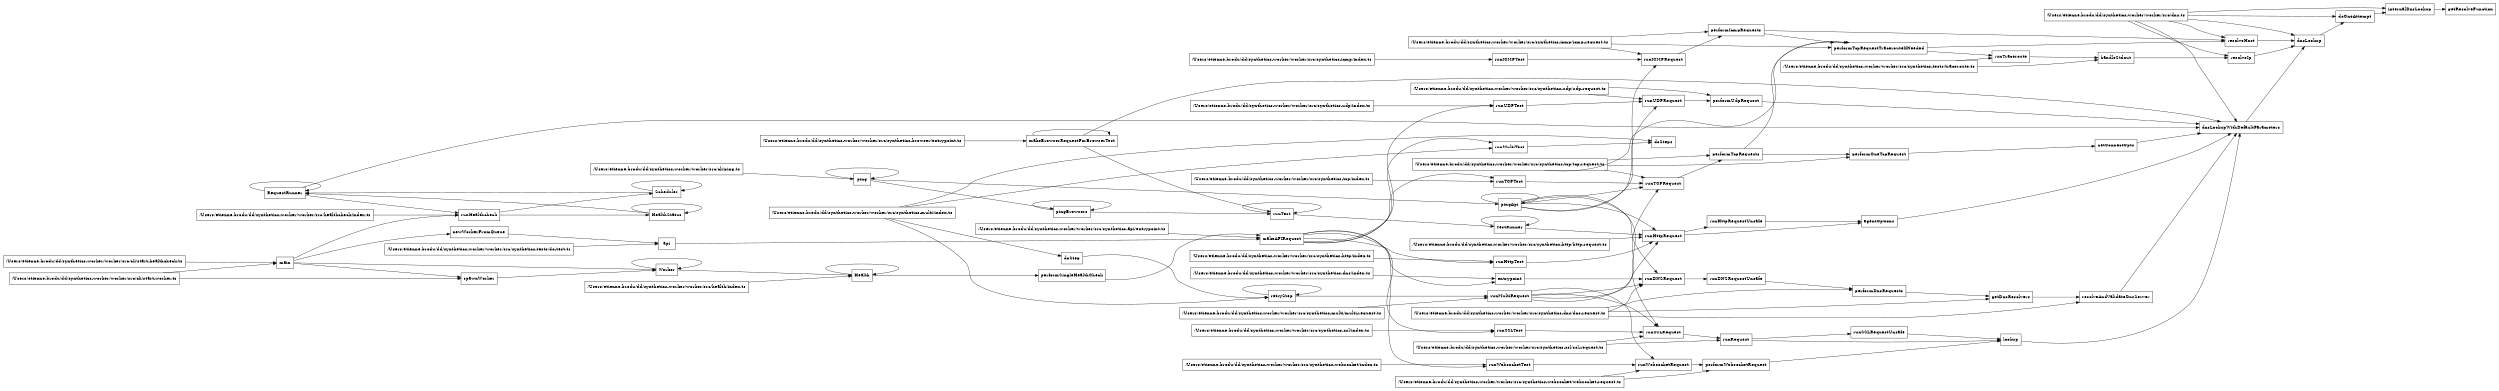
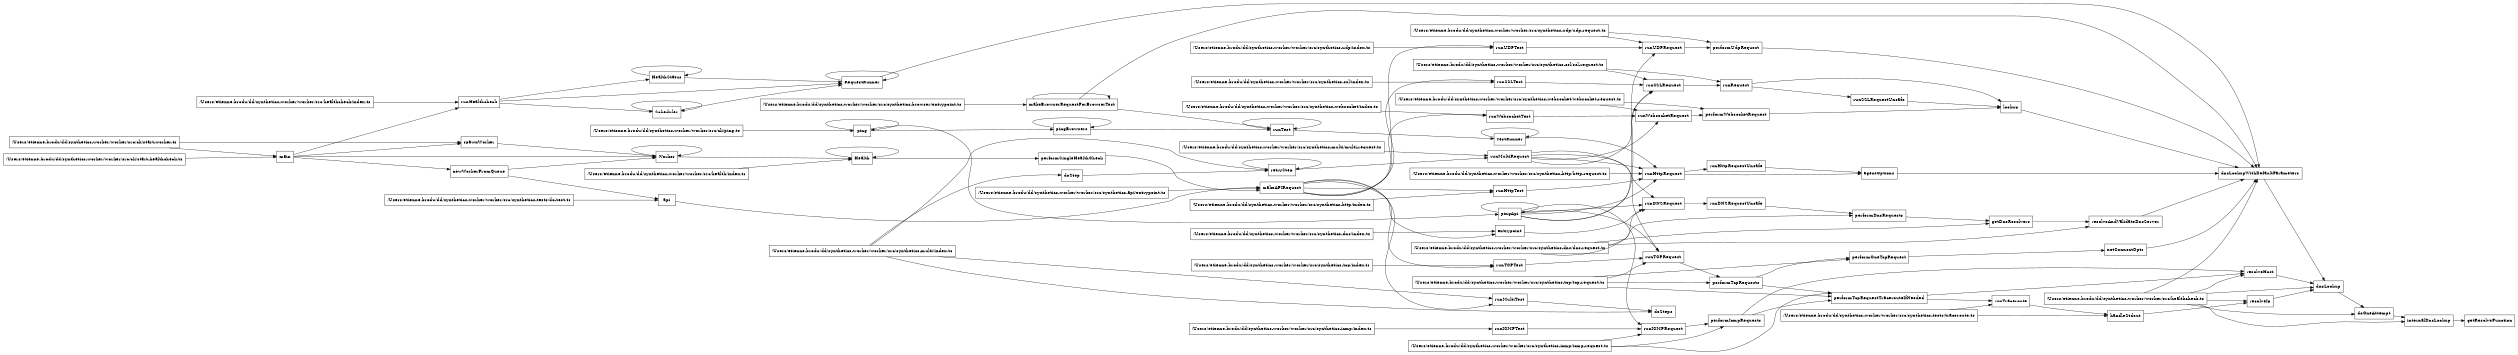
node "/Users/etienne.brodu/dd/synthetics-worker/worker/src/dns.ts": label "/Users/etienne.brodu/dd/synthetics-worker/worker/src/dns.ts" -> "/Users/etienne.brodu/dd/synthetics-worker/worker/src/healthcheck.ts"
edge "newWorkerFromQueue" -> "Worker": added
edge "RequestRunner" -> "runHealthcheck": reversed
